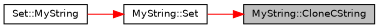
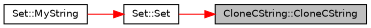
node "MyString::Set": label "MyString::Set" -> "Set::Set"
node "MyString::CloneCString": label "MyString::CloneCString" -> "CloneCString::CloneCString"
